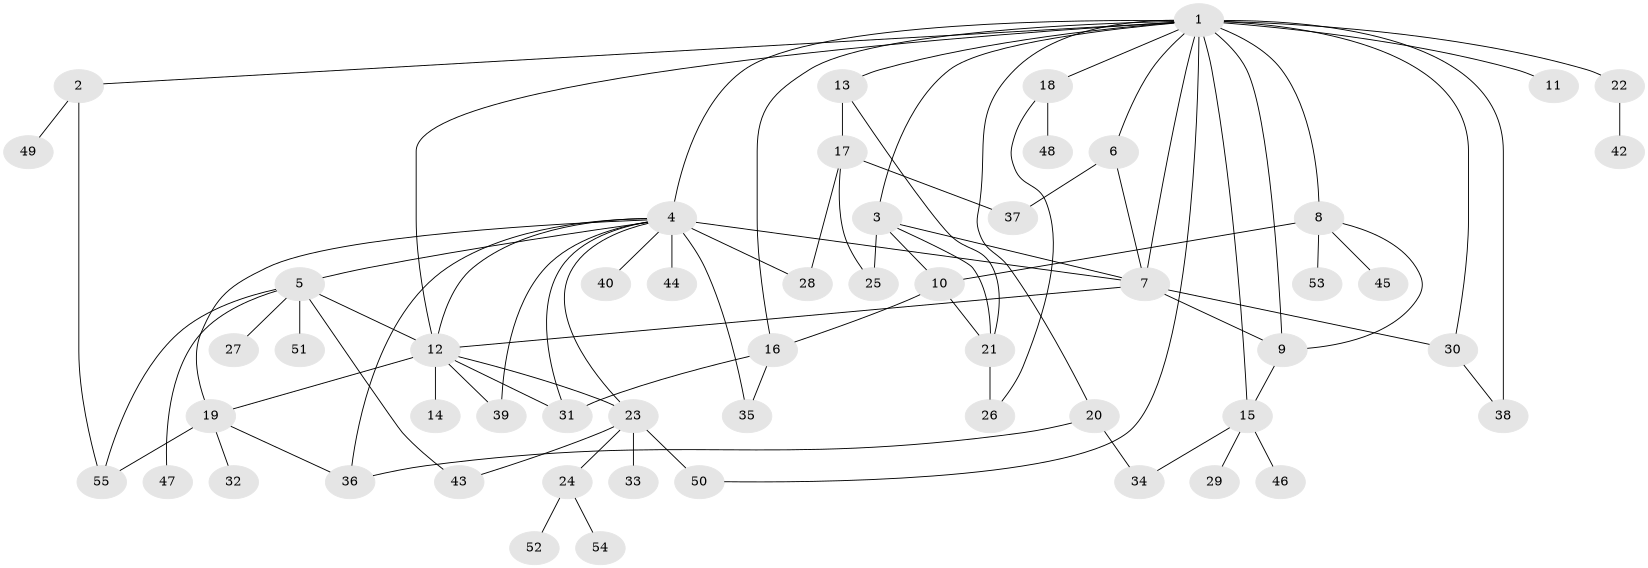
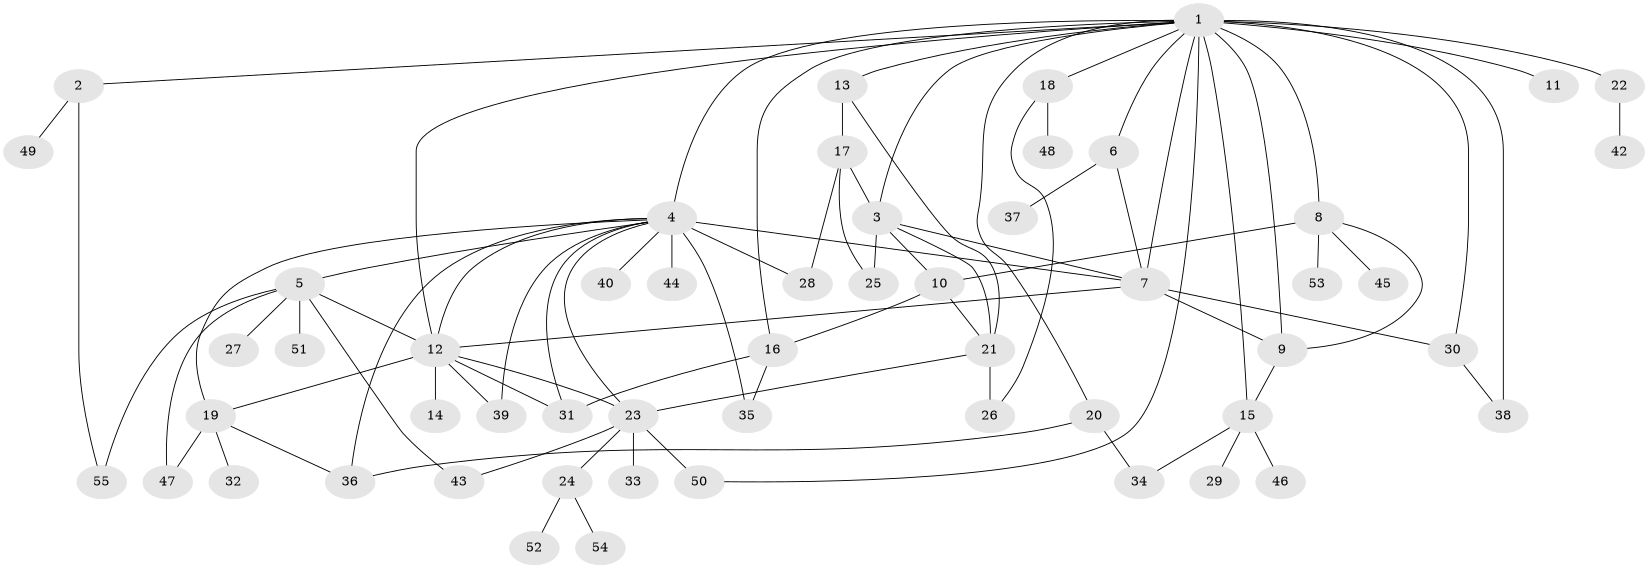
edge "17" -- "37": now "17" -- "3"
edge "21" -- "23": added
edge "19" -- "55": now "19" -- "47"
